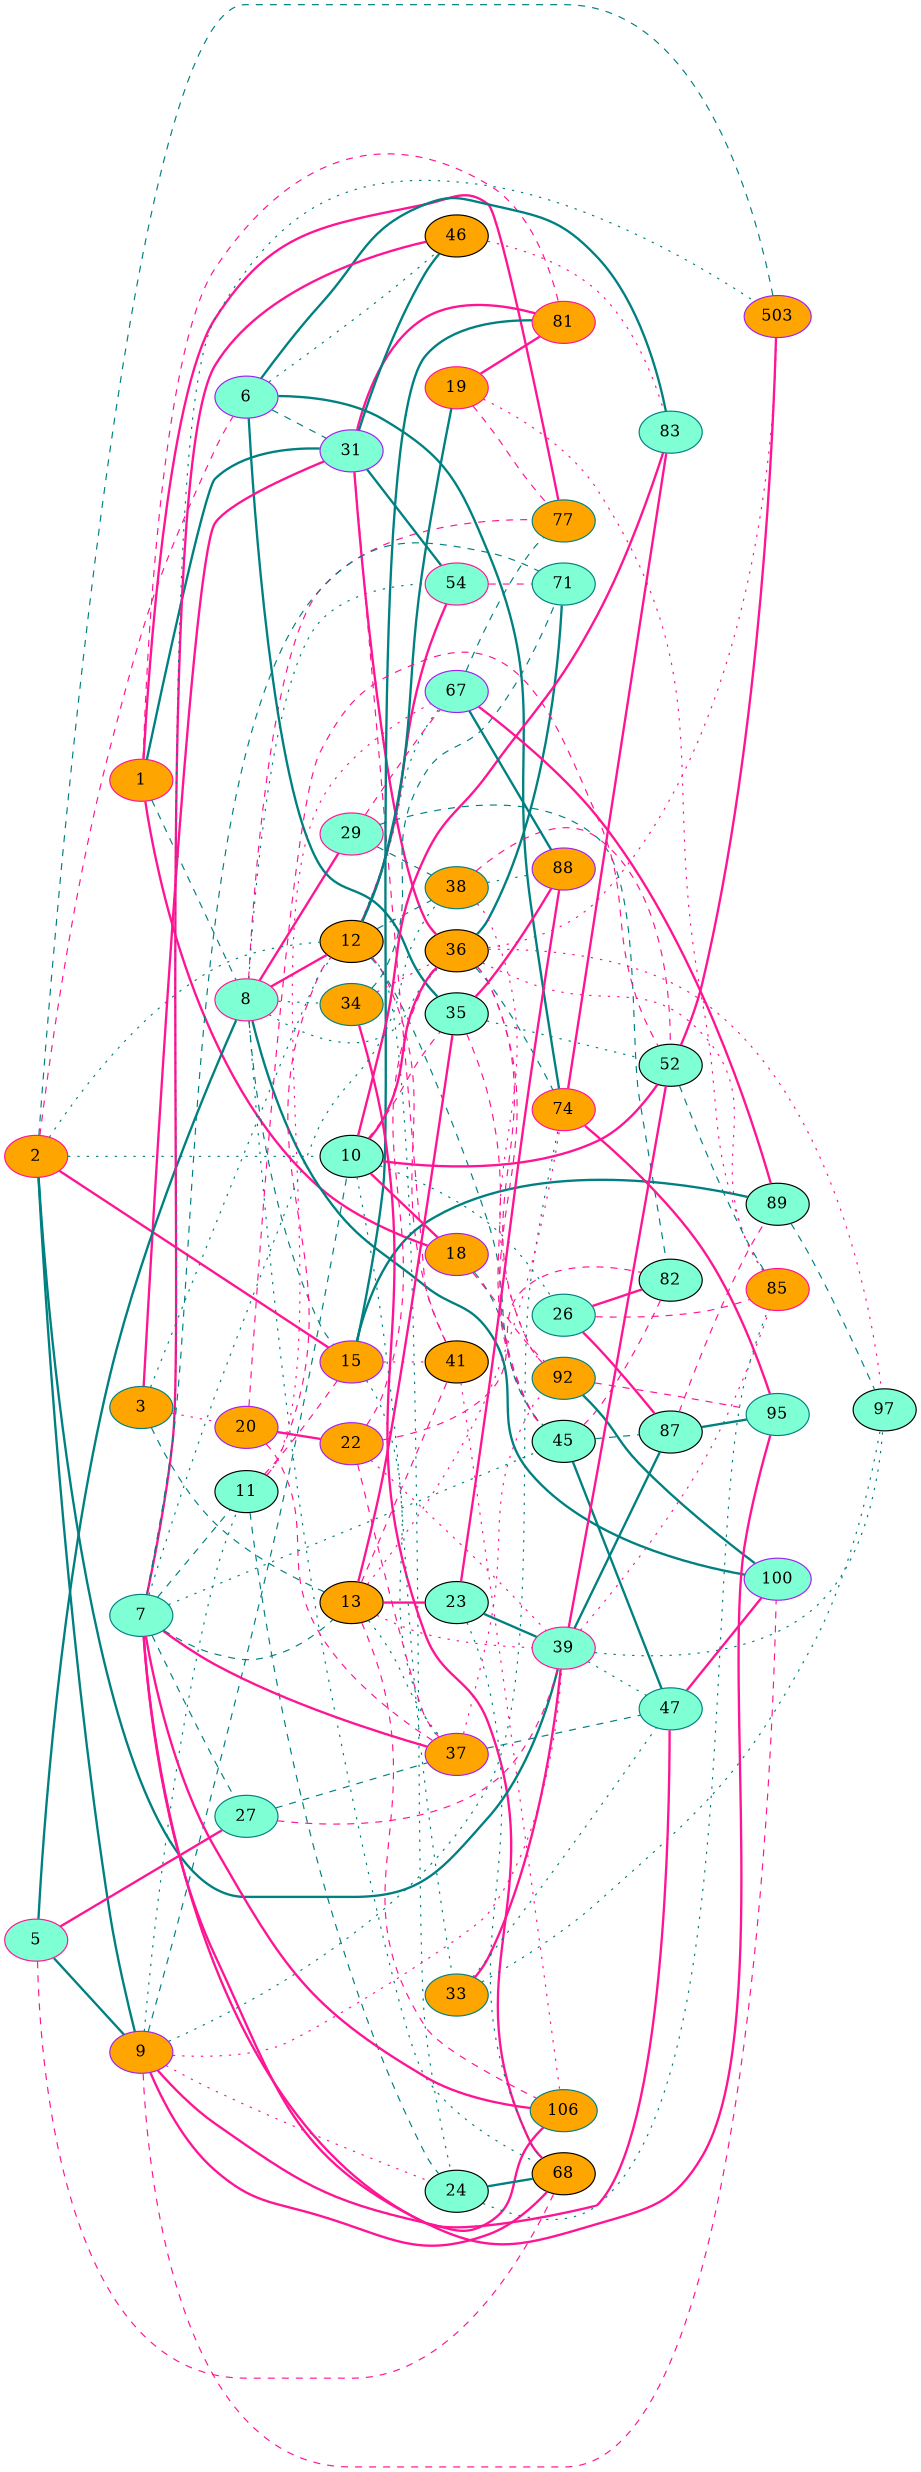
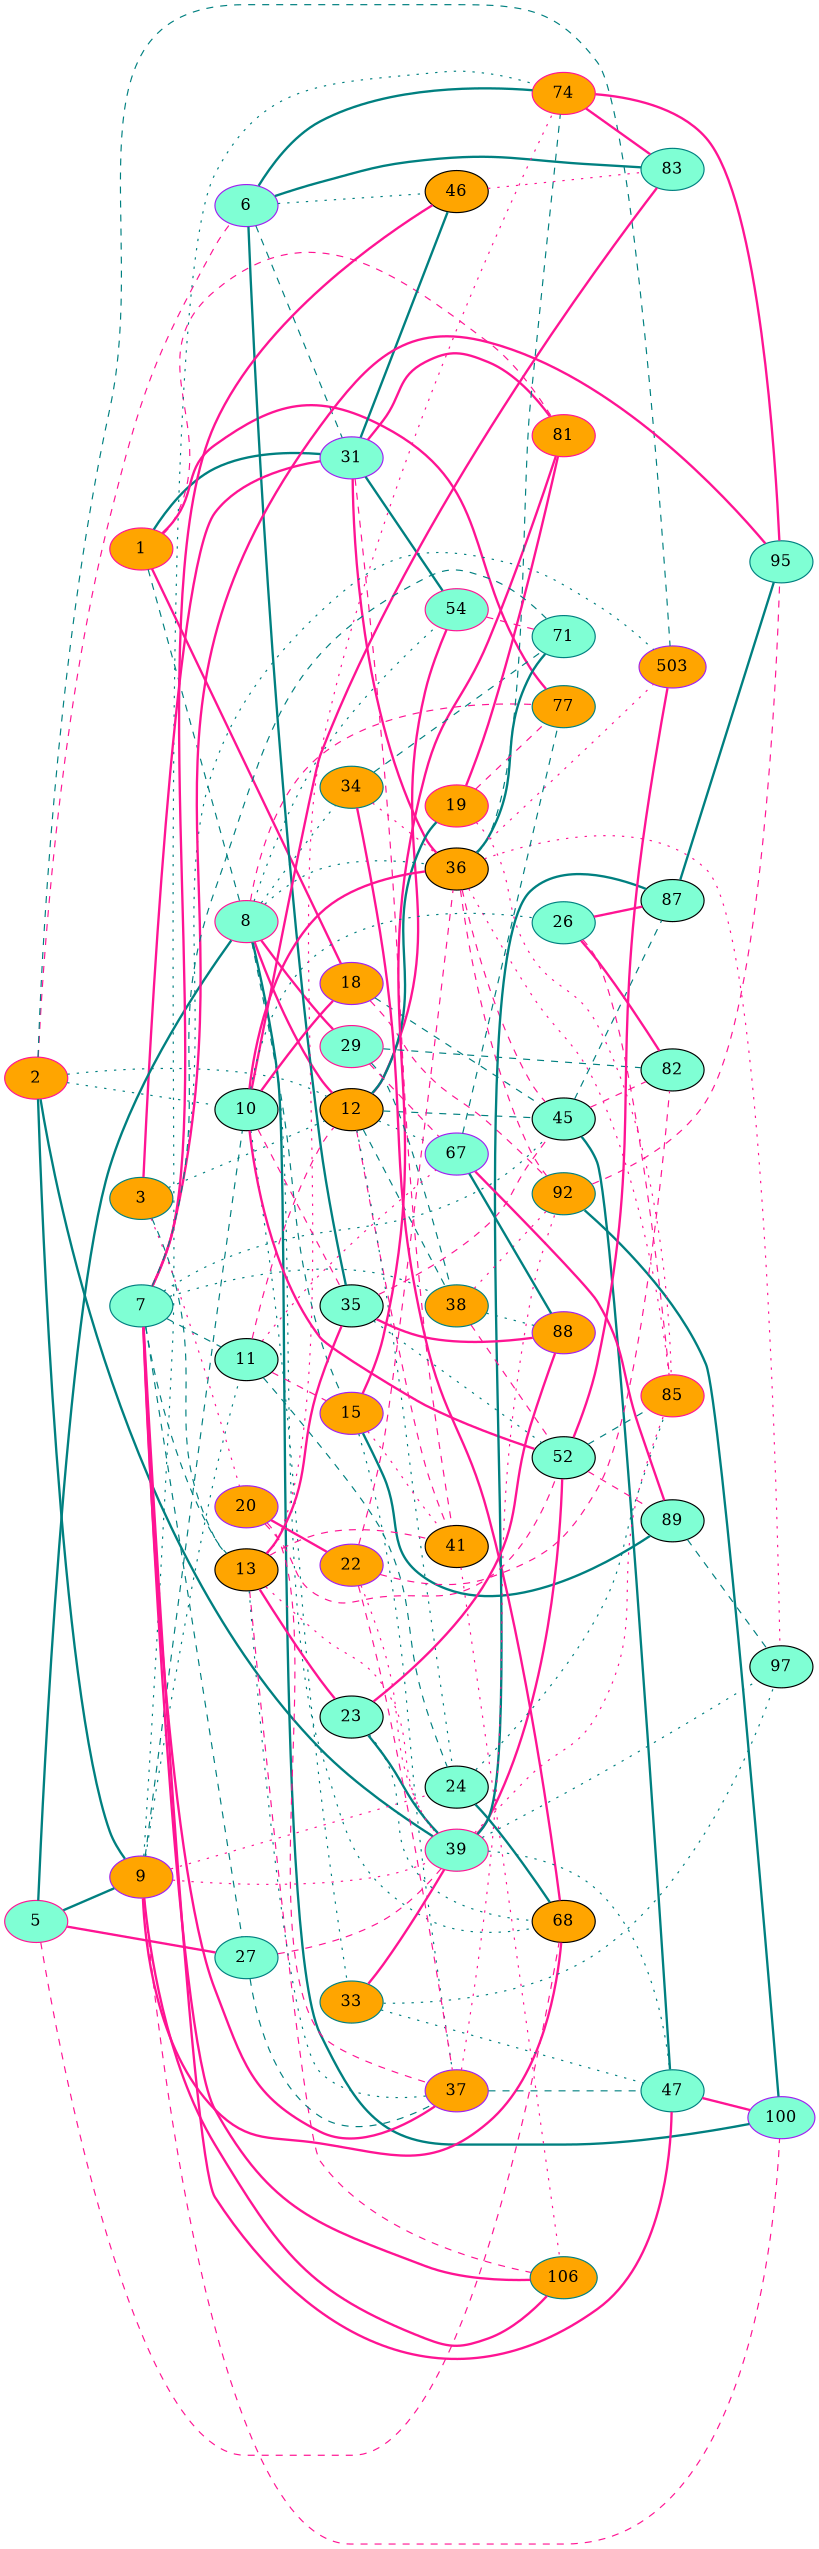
edge "81" -- "15": color teal -> deeppink
edge "2" -- "15": removed
edge "89" -- "87": now "89" -- "52"
